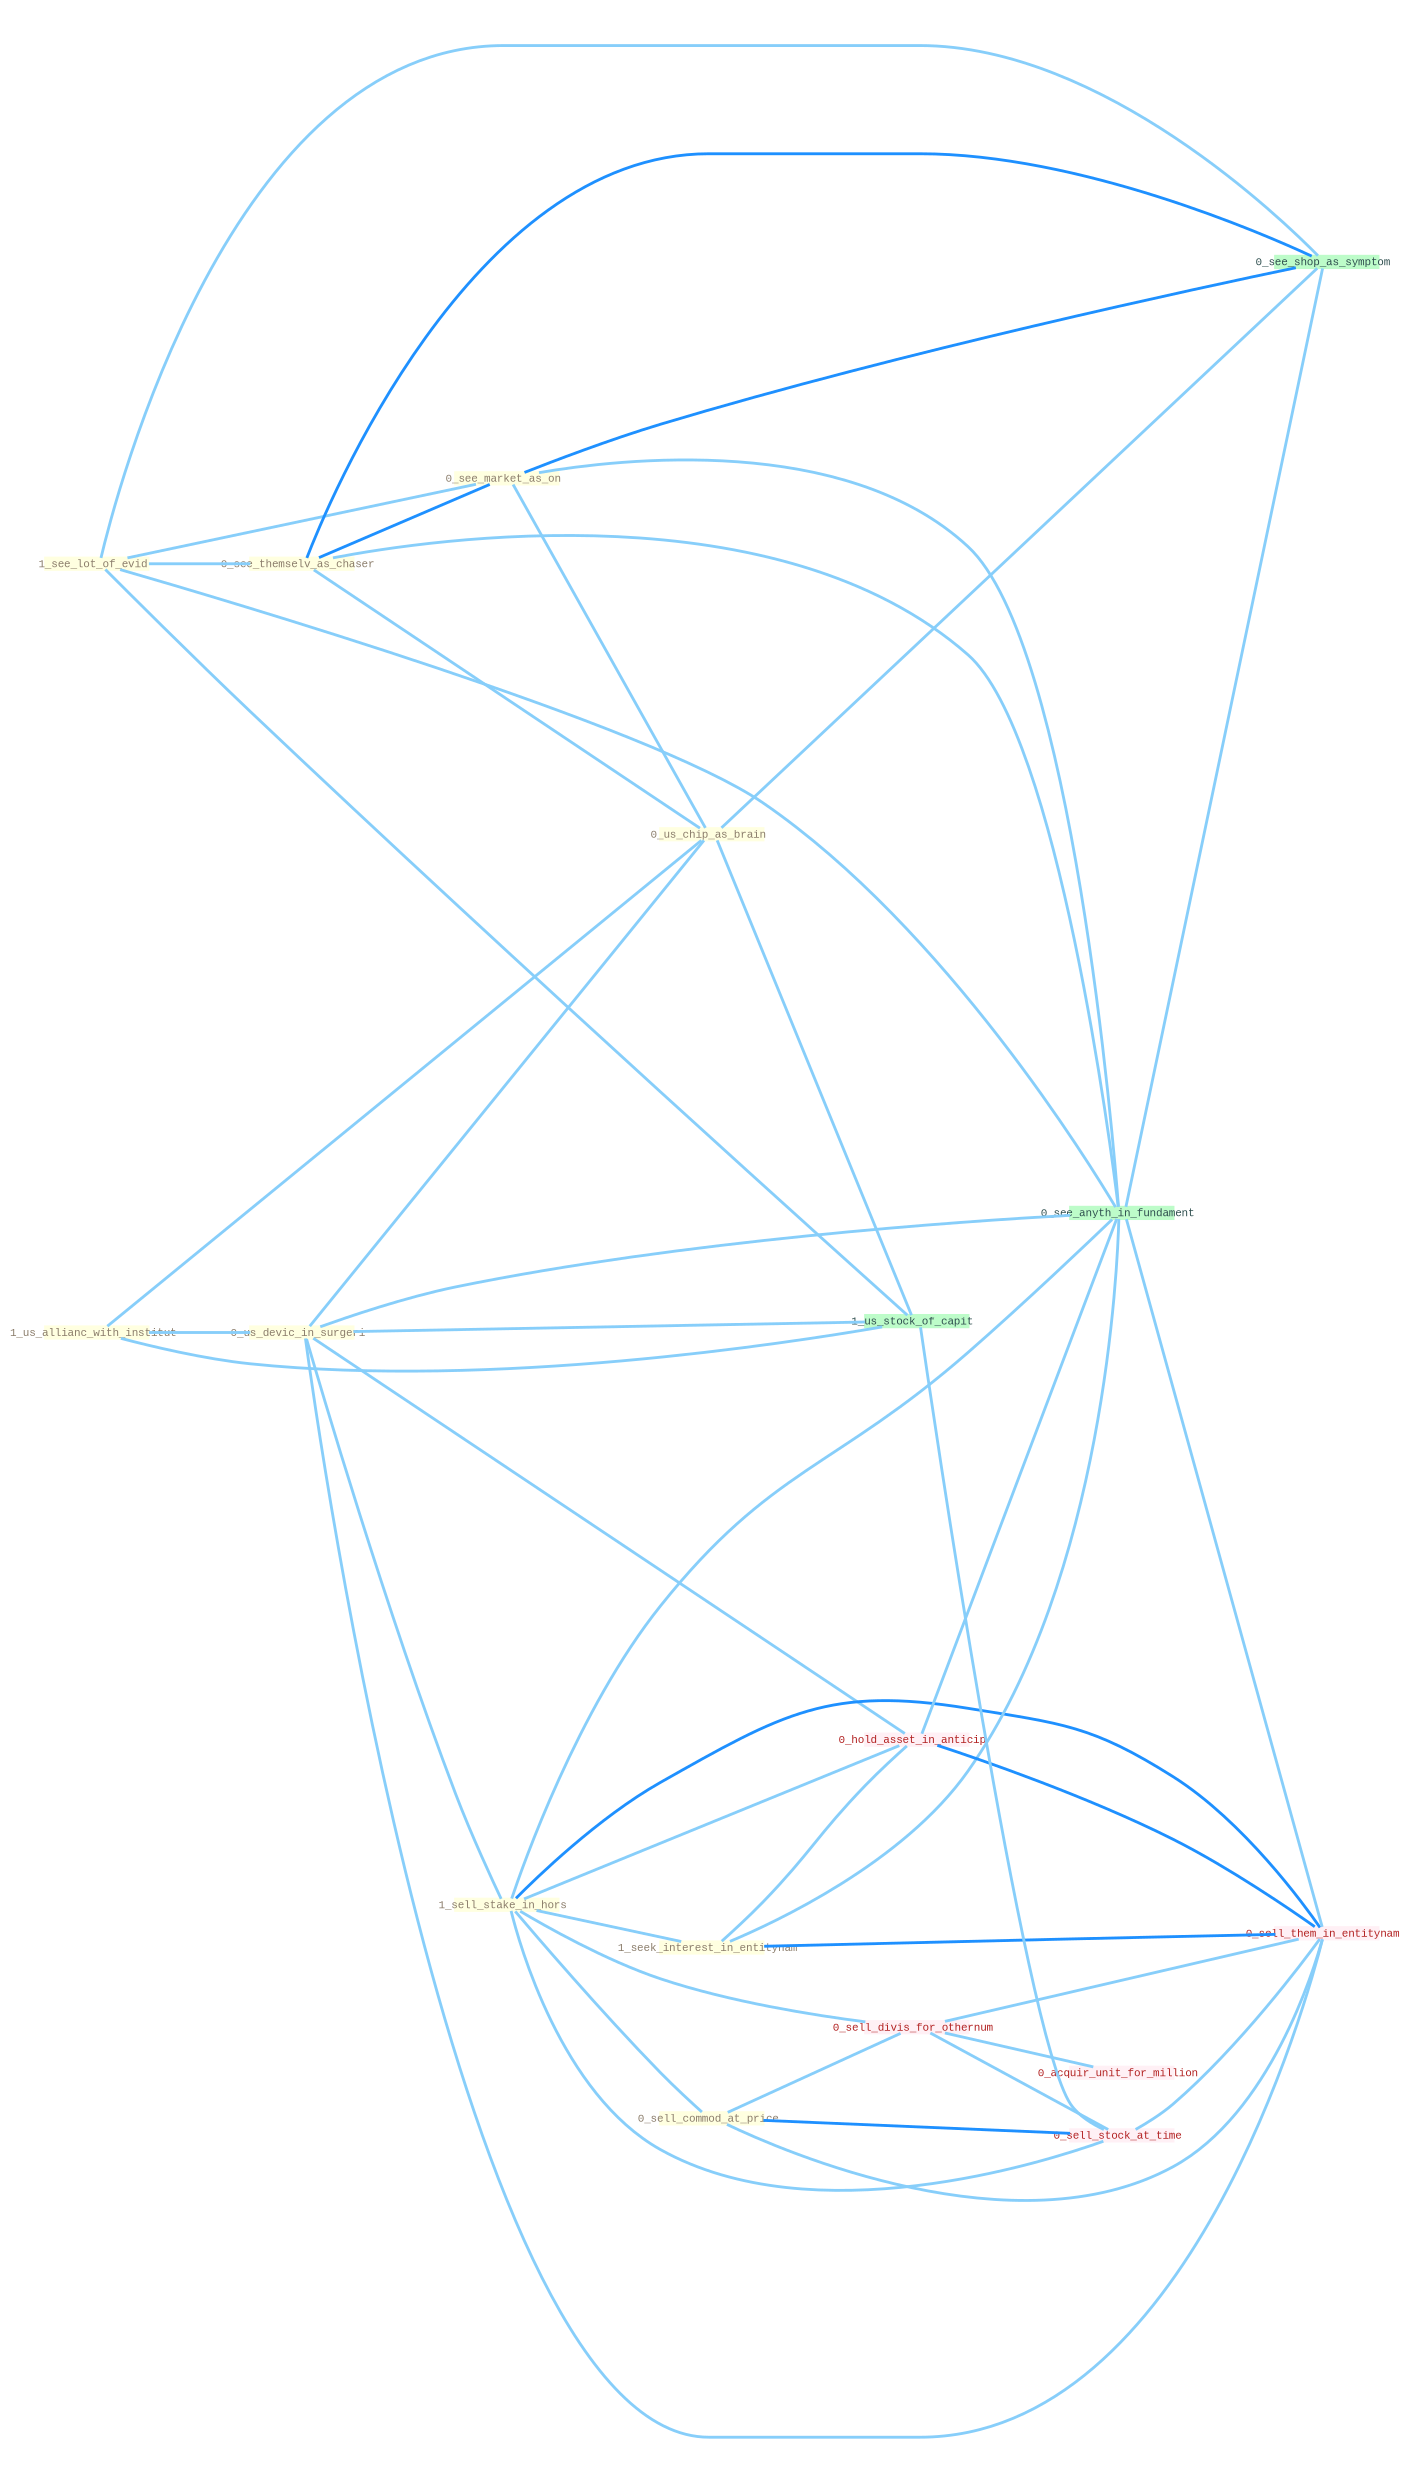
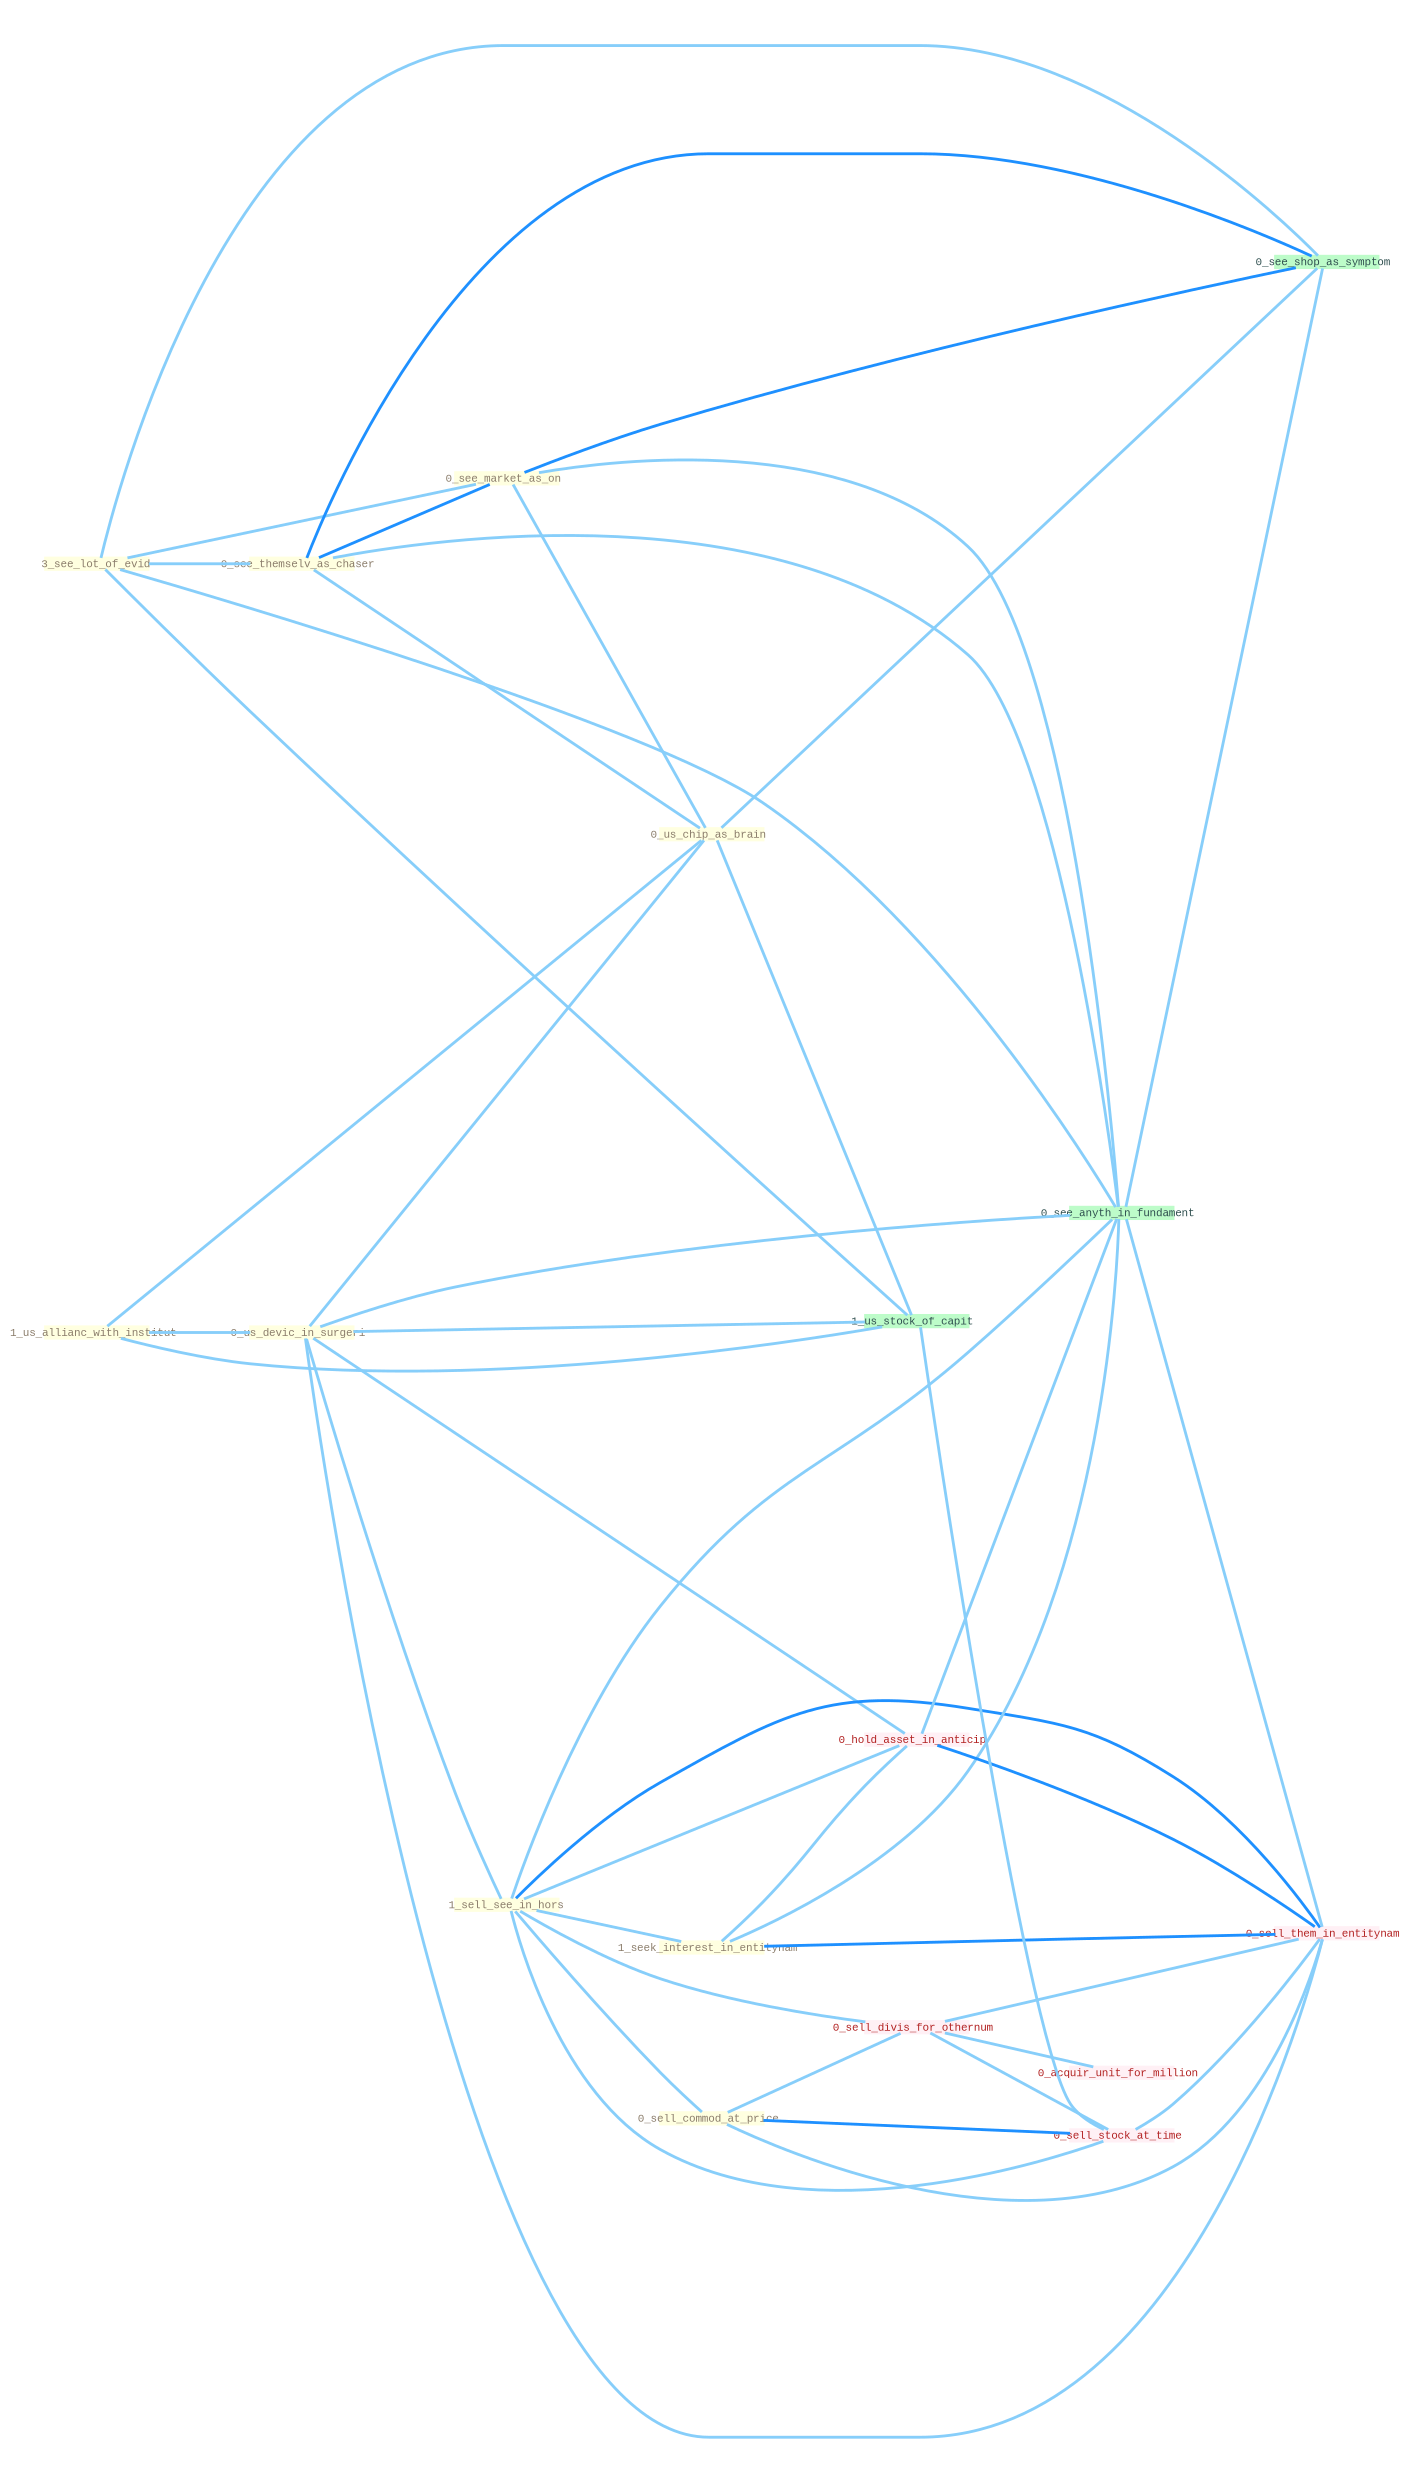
node "1_see_lot_of_evid": label "1_see_lot_of_evid" -> "3_see_lot_of_evid"
node "1_sell_stake_in_hors": label "1_sell_stake_in_hors" -> "1_sell_see_in_hors"
